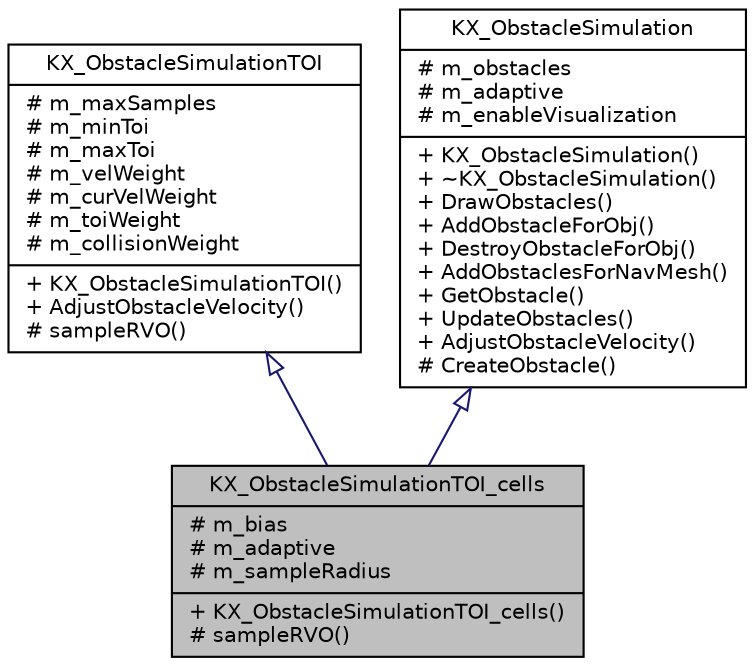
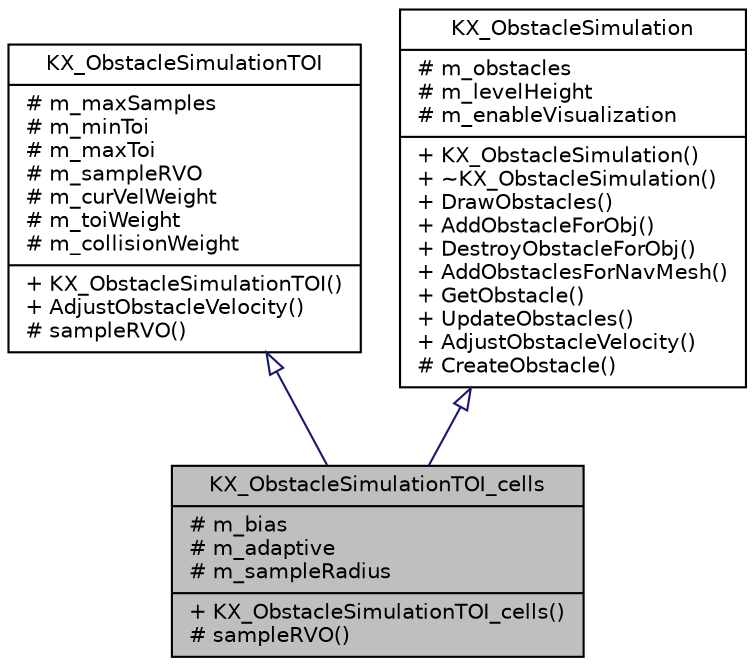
node "KX_ObstacleSimulation": text "# m_adaptive" -> "# m_levelHeight"
node "KX_ObstacleSimulationTOI": text "# m_velWeight" -> "# m_sampleRVO"
